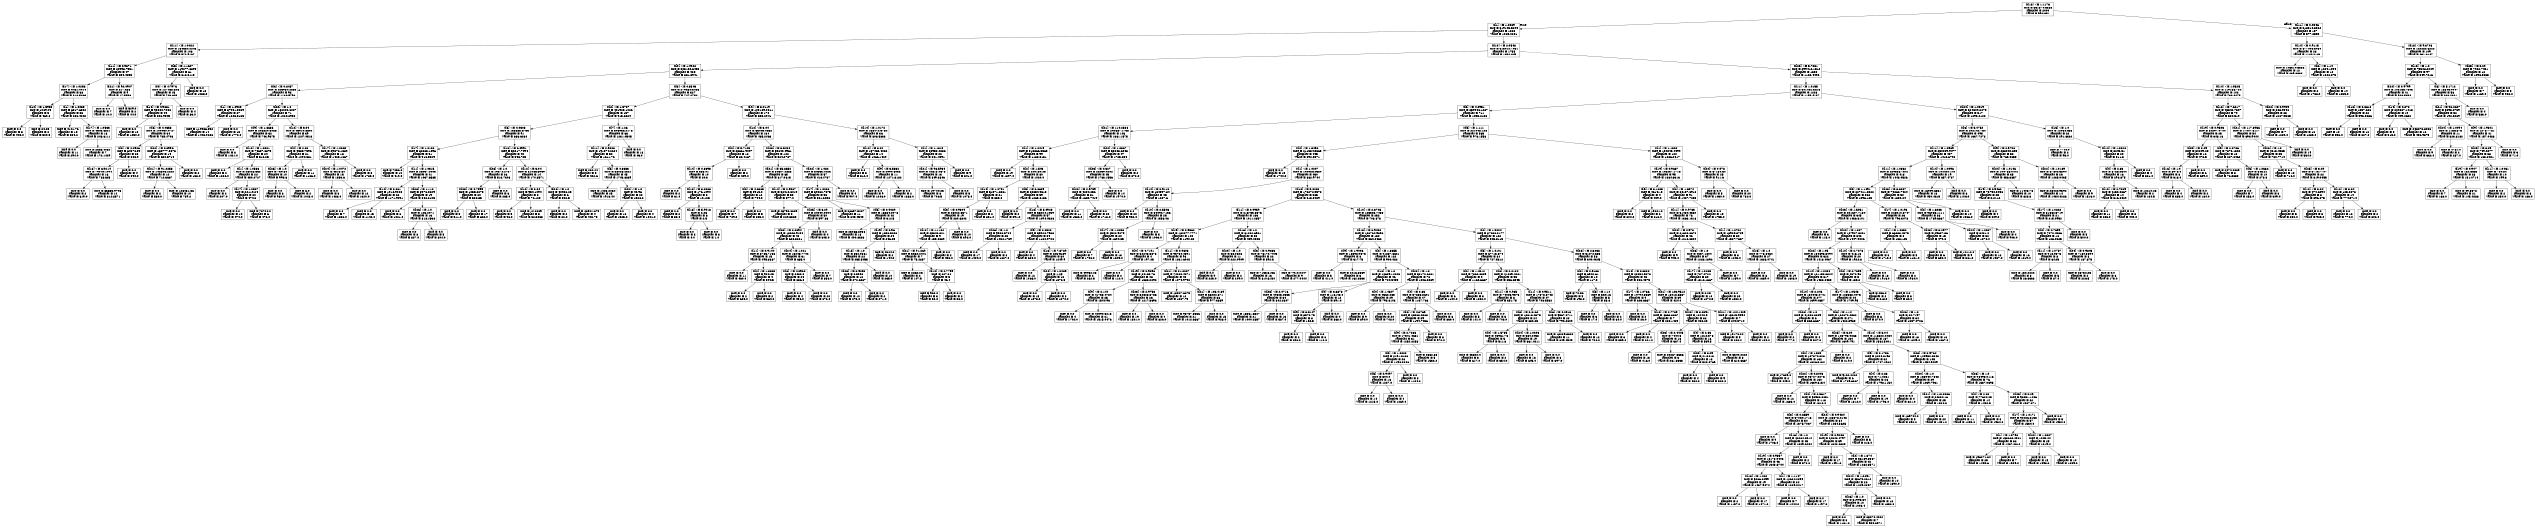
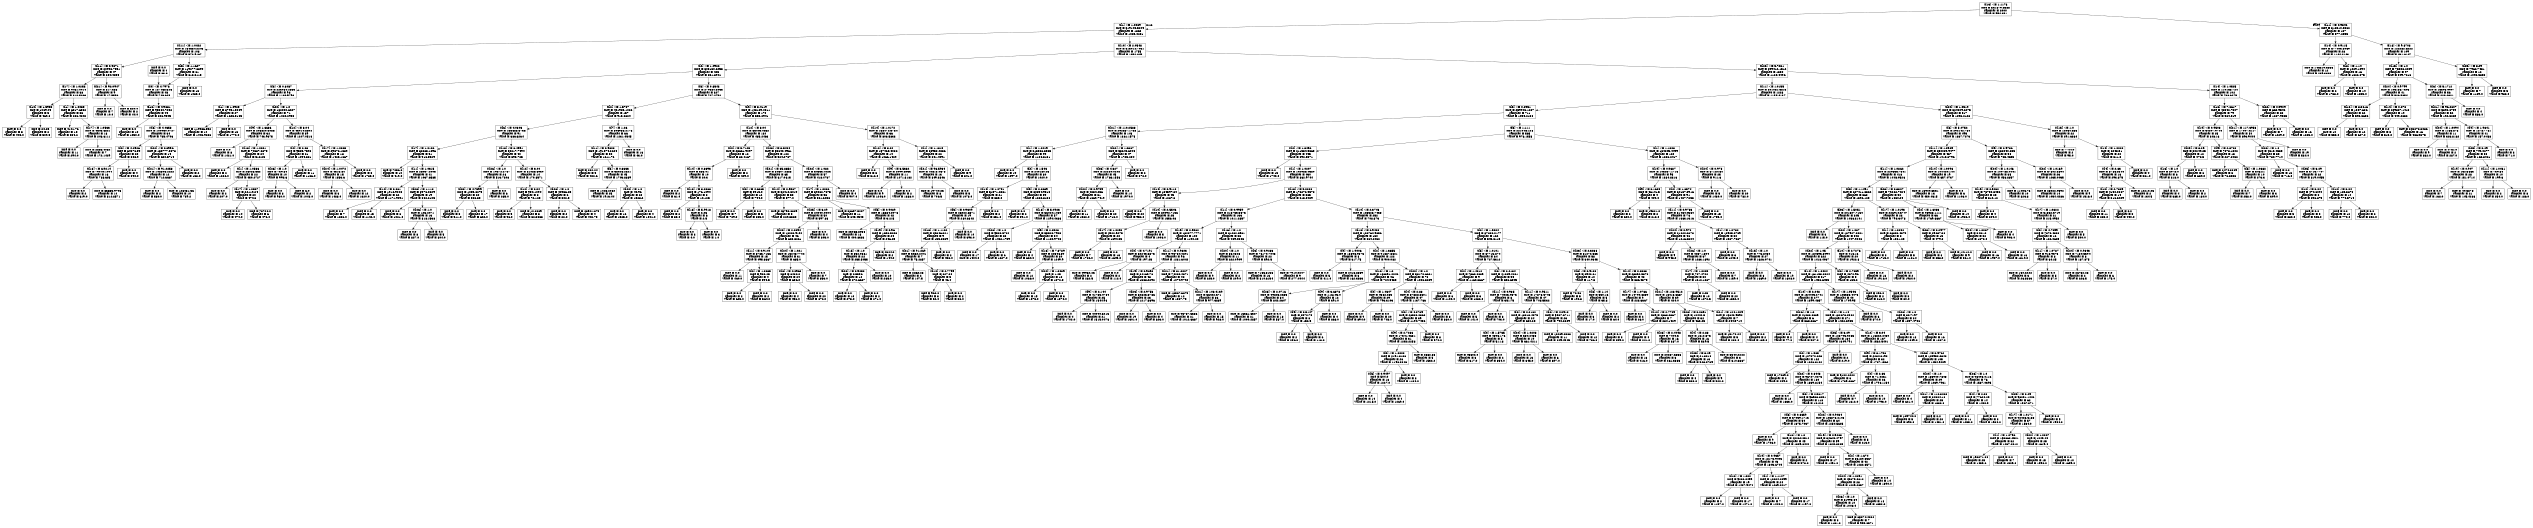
edge "X[0] <= 4.7976 mse = 127468.526 samples = 48 value = 746.625" -> "mse = 0.0 samples = 4 value = 83.0": reversed
node "mse = 0.0 samples = 17 value = 1404.0": label "mse = 0.0 samples = 17 value = 1404.0" -> "mse = 0.0 samples = 17 mse = 1404.0"
